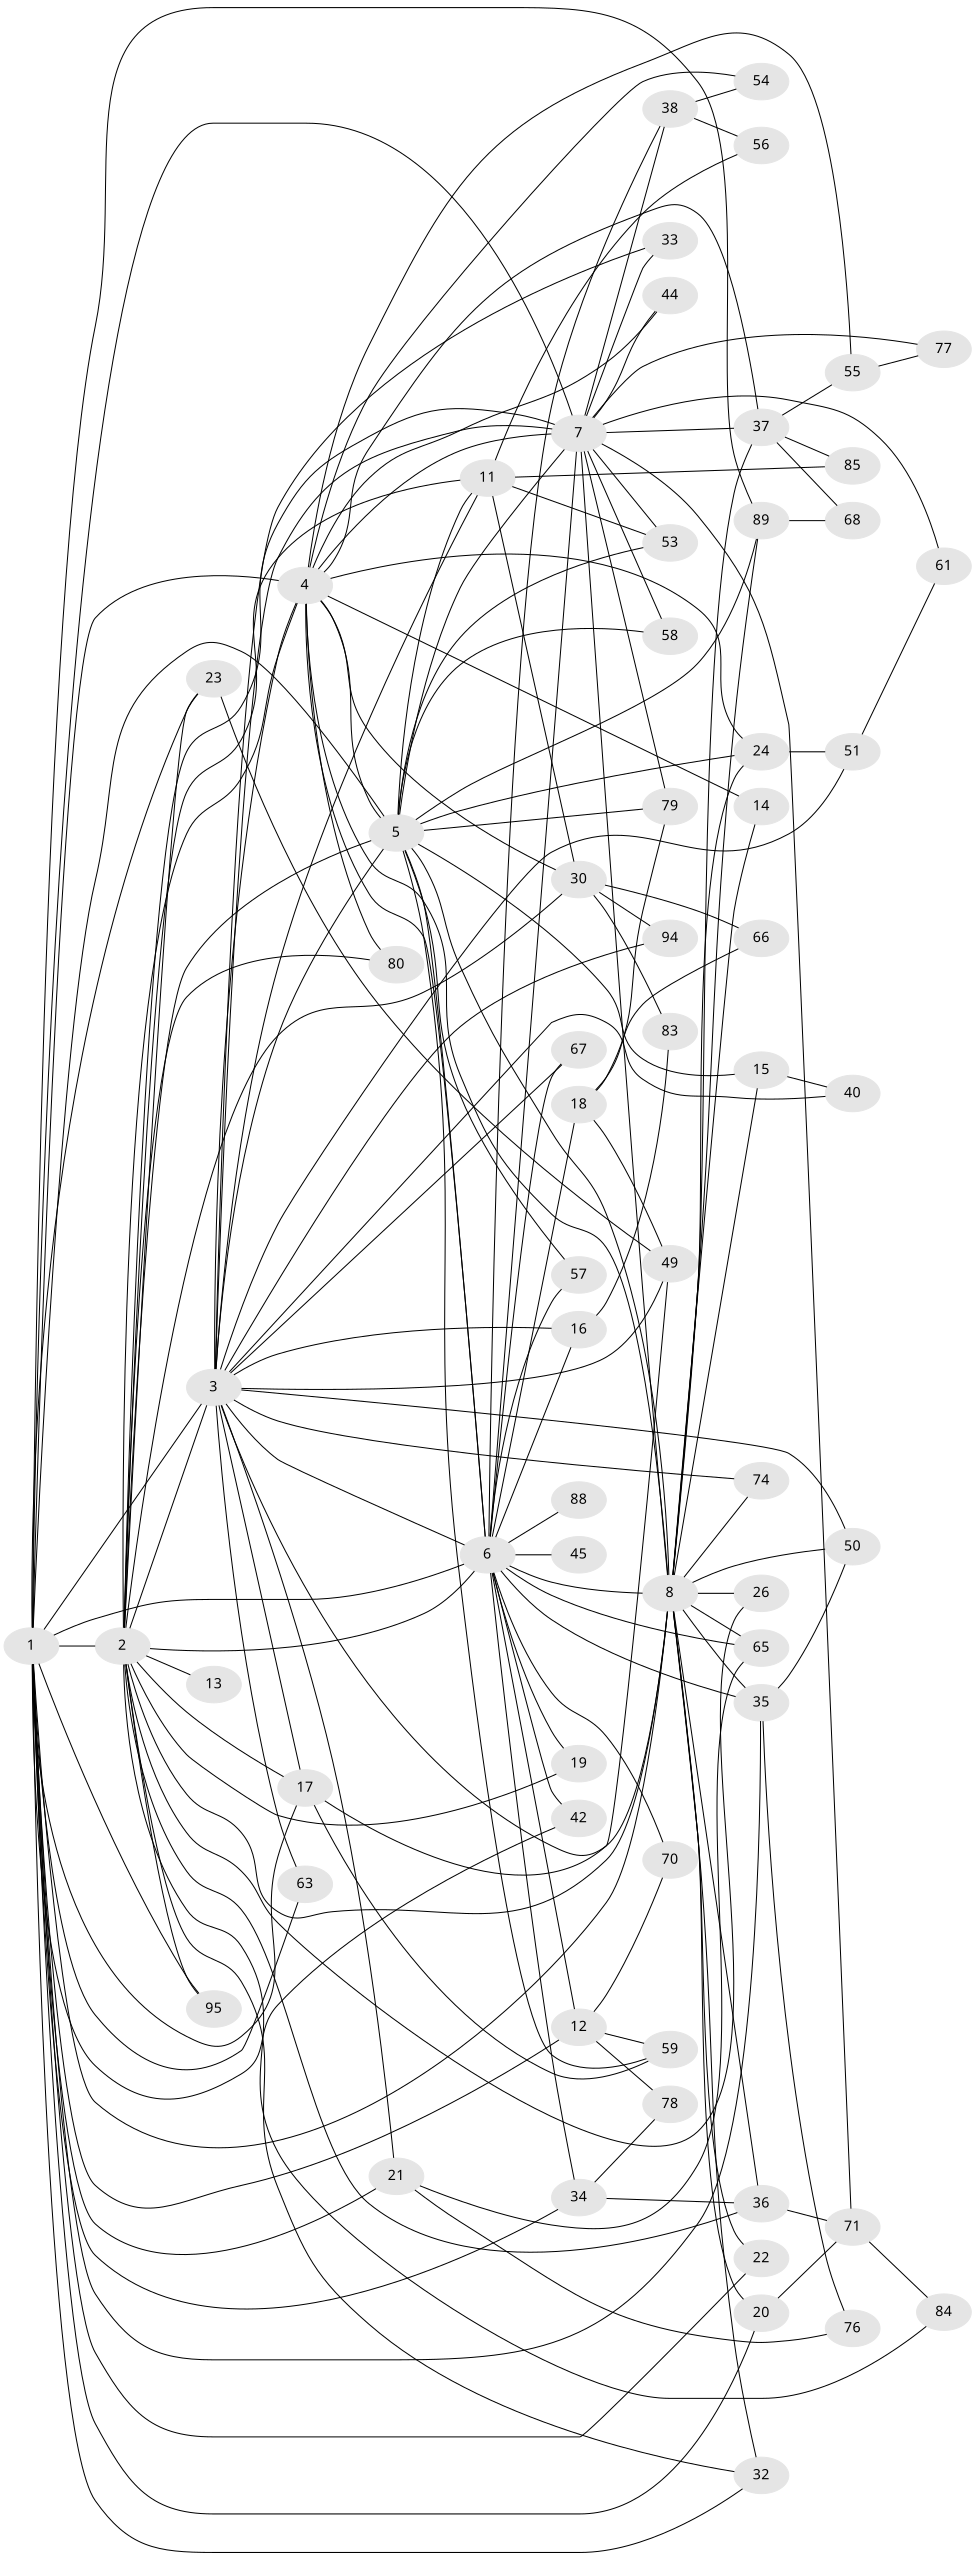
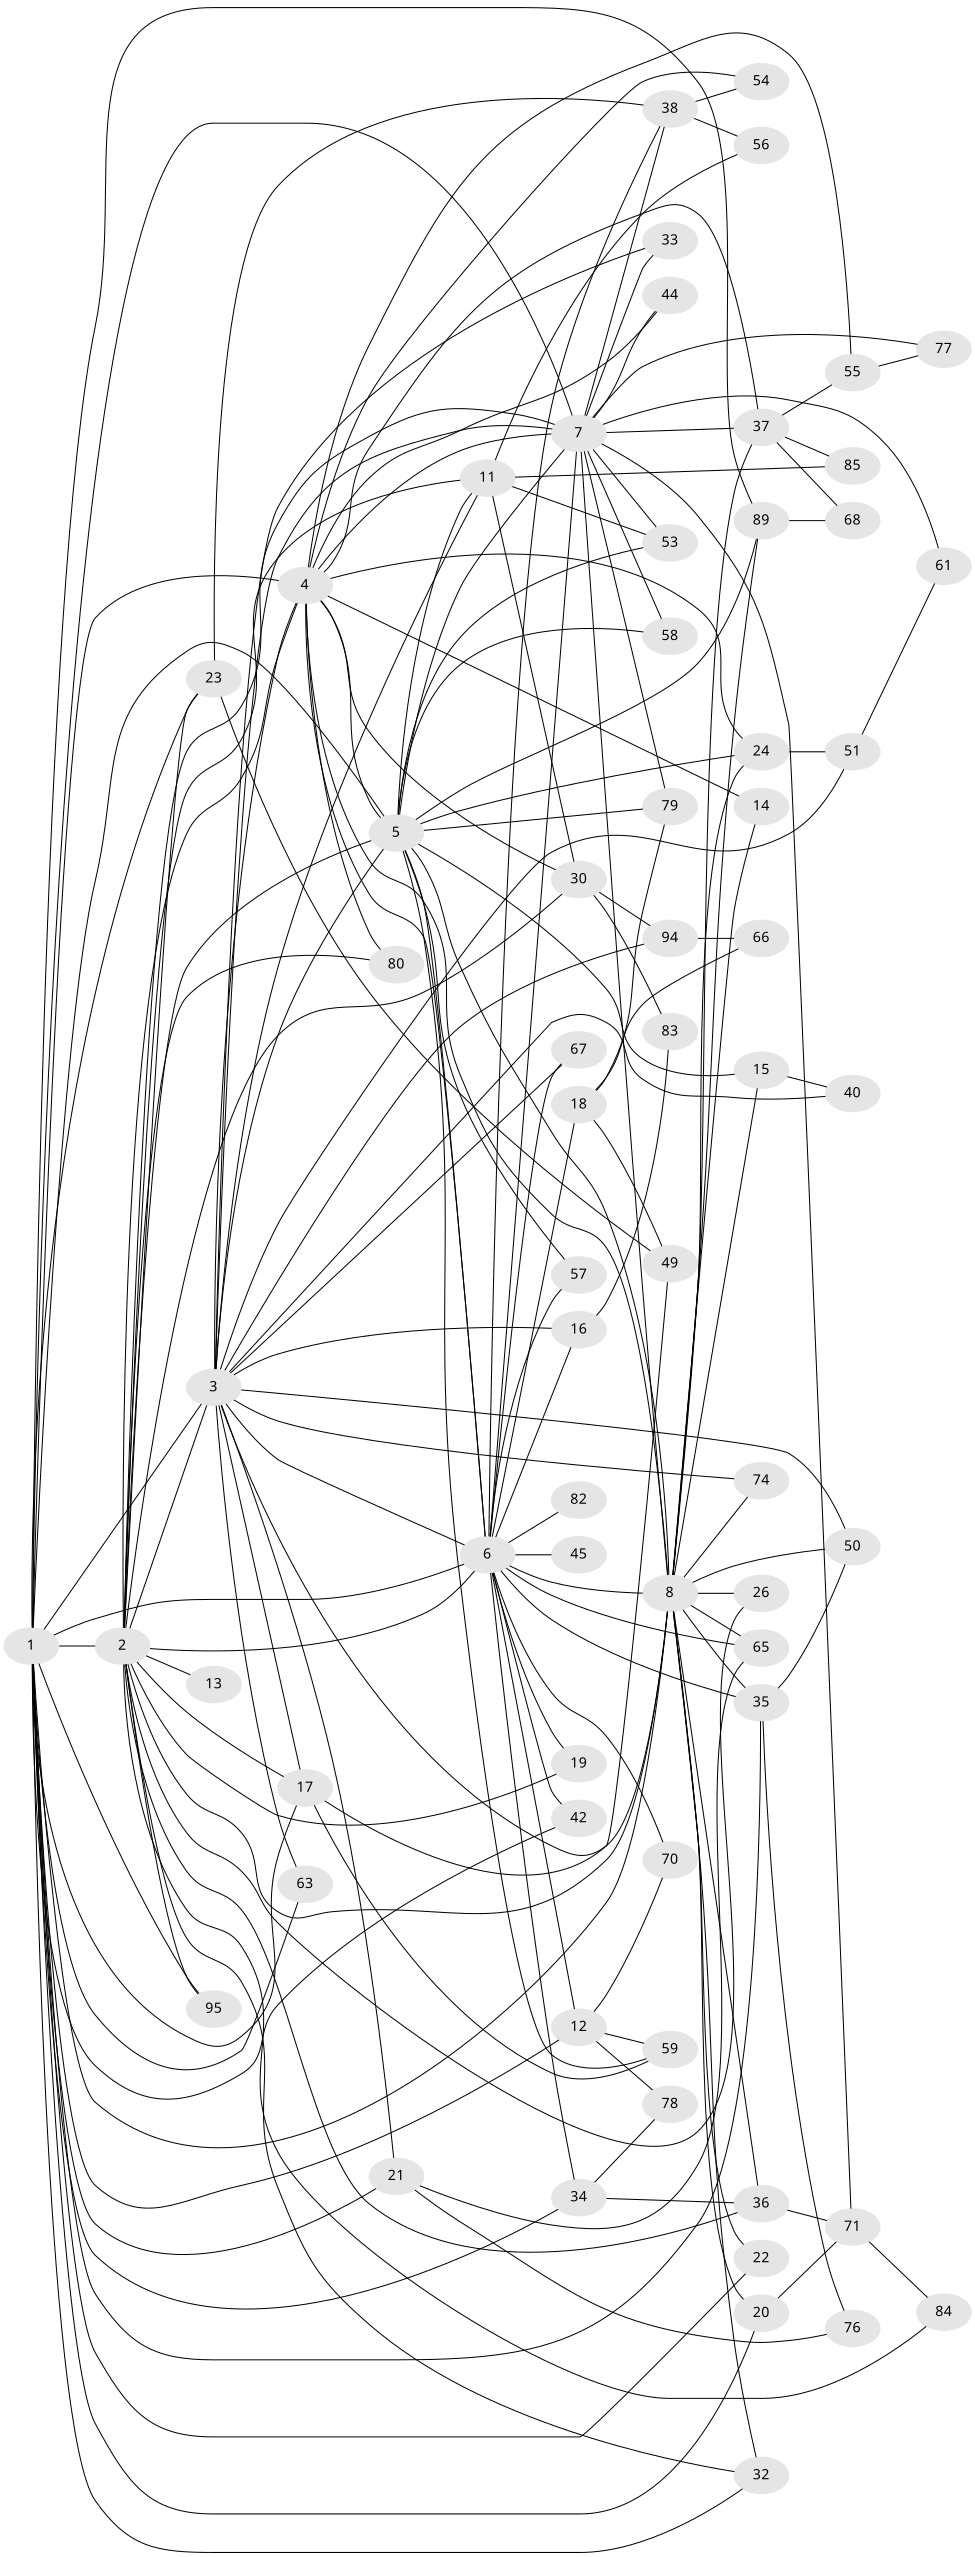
edge "38" -- "23": added
edge "30" -- "66": now "94" -- "66"
edge "49" -- "3": removed
node "88": label "88" -> "82"
